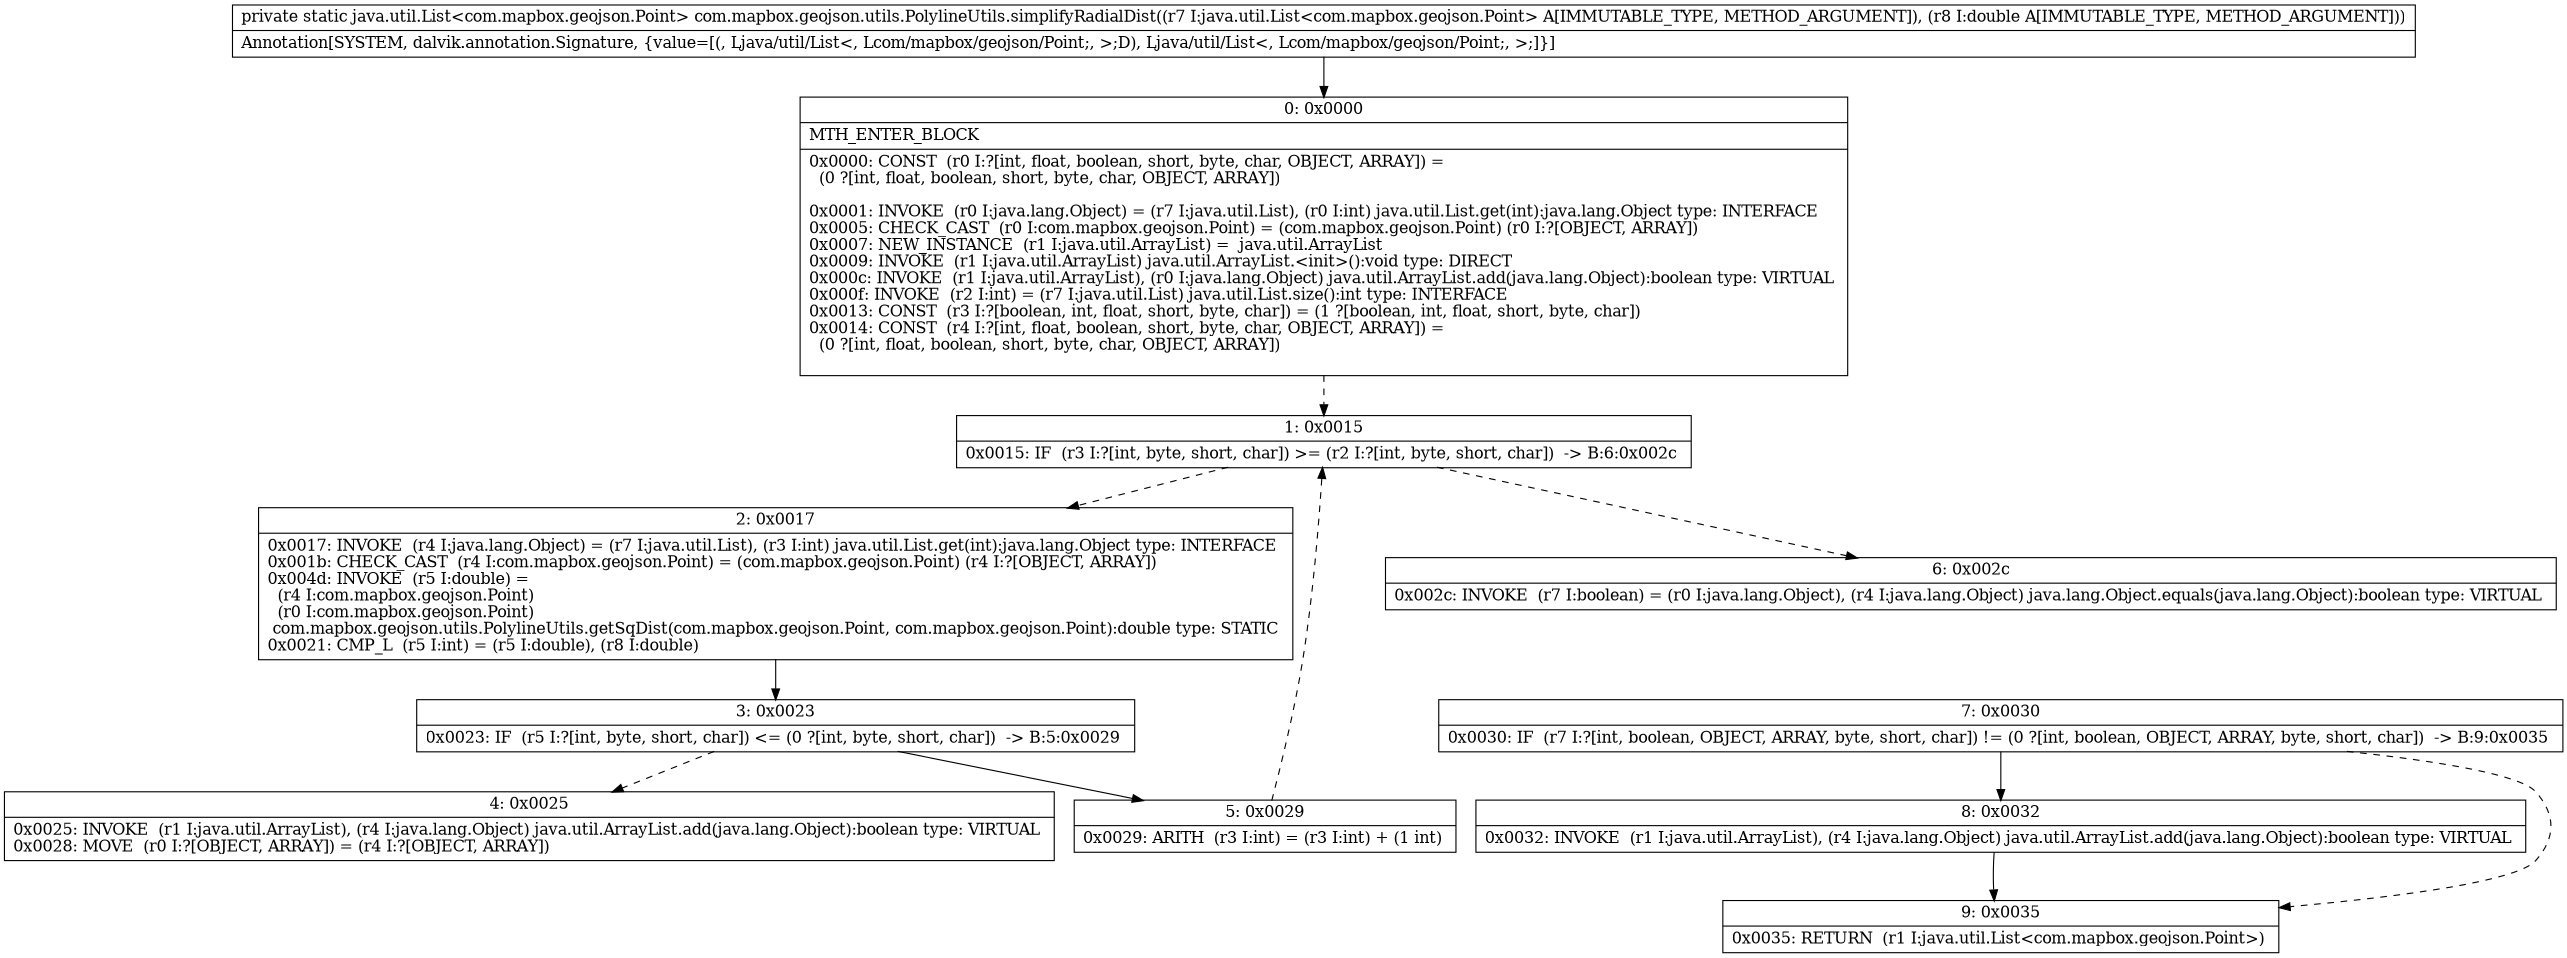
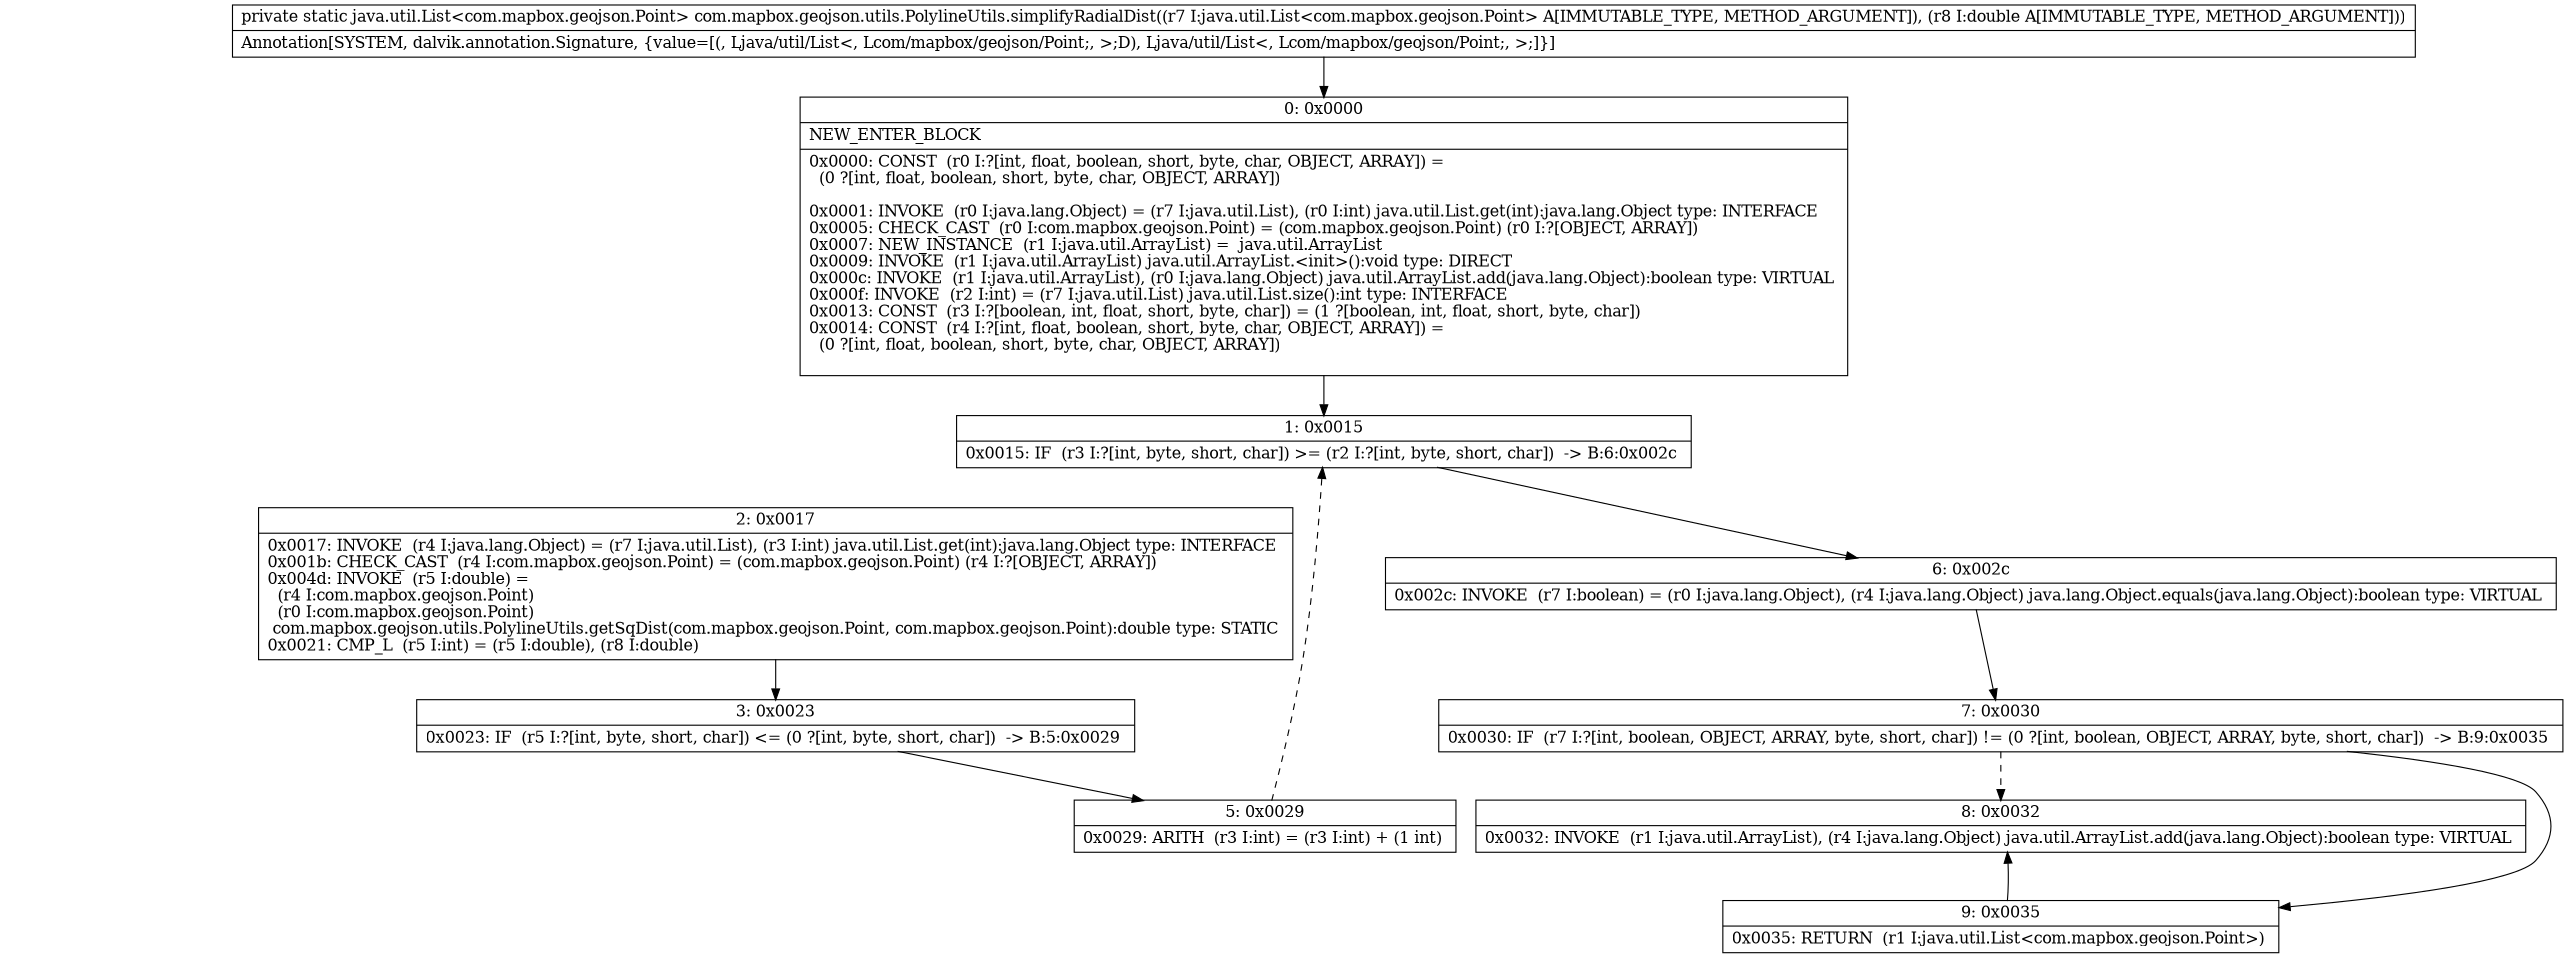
node "0: 0x0000": text "MTH_ENTER_BLOCK" -> "NEW_ENTER_BLOCK"
edge "0: 0x0000" -> "1: 0x0015": style dashed -> solid
edge "1: 0x0015" -> "2: 0x0017": removed
edge "1: 0x0015" -> "6: 0x002c": style dashed -> solid
edge "6: 0x002c" -> "7: 0x0030": added
edge "7: 0x0030" -> "8: 0x0032": style solid -> dashed
node "4: 0x0025": removed
edge "7: 0x0030" -> "9: 0x0035": style dashed -> solid
edge "8: 0x0032" -> "9: 0x0035": reversed
